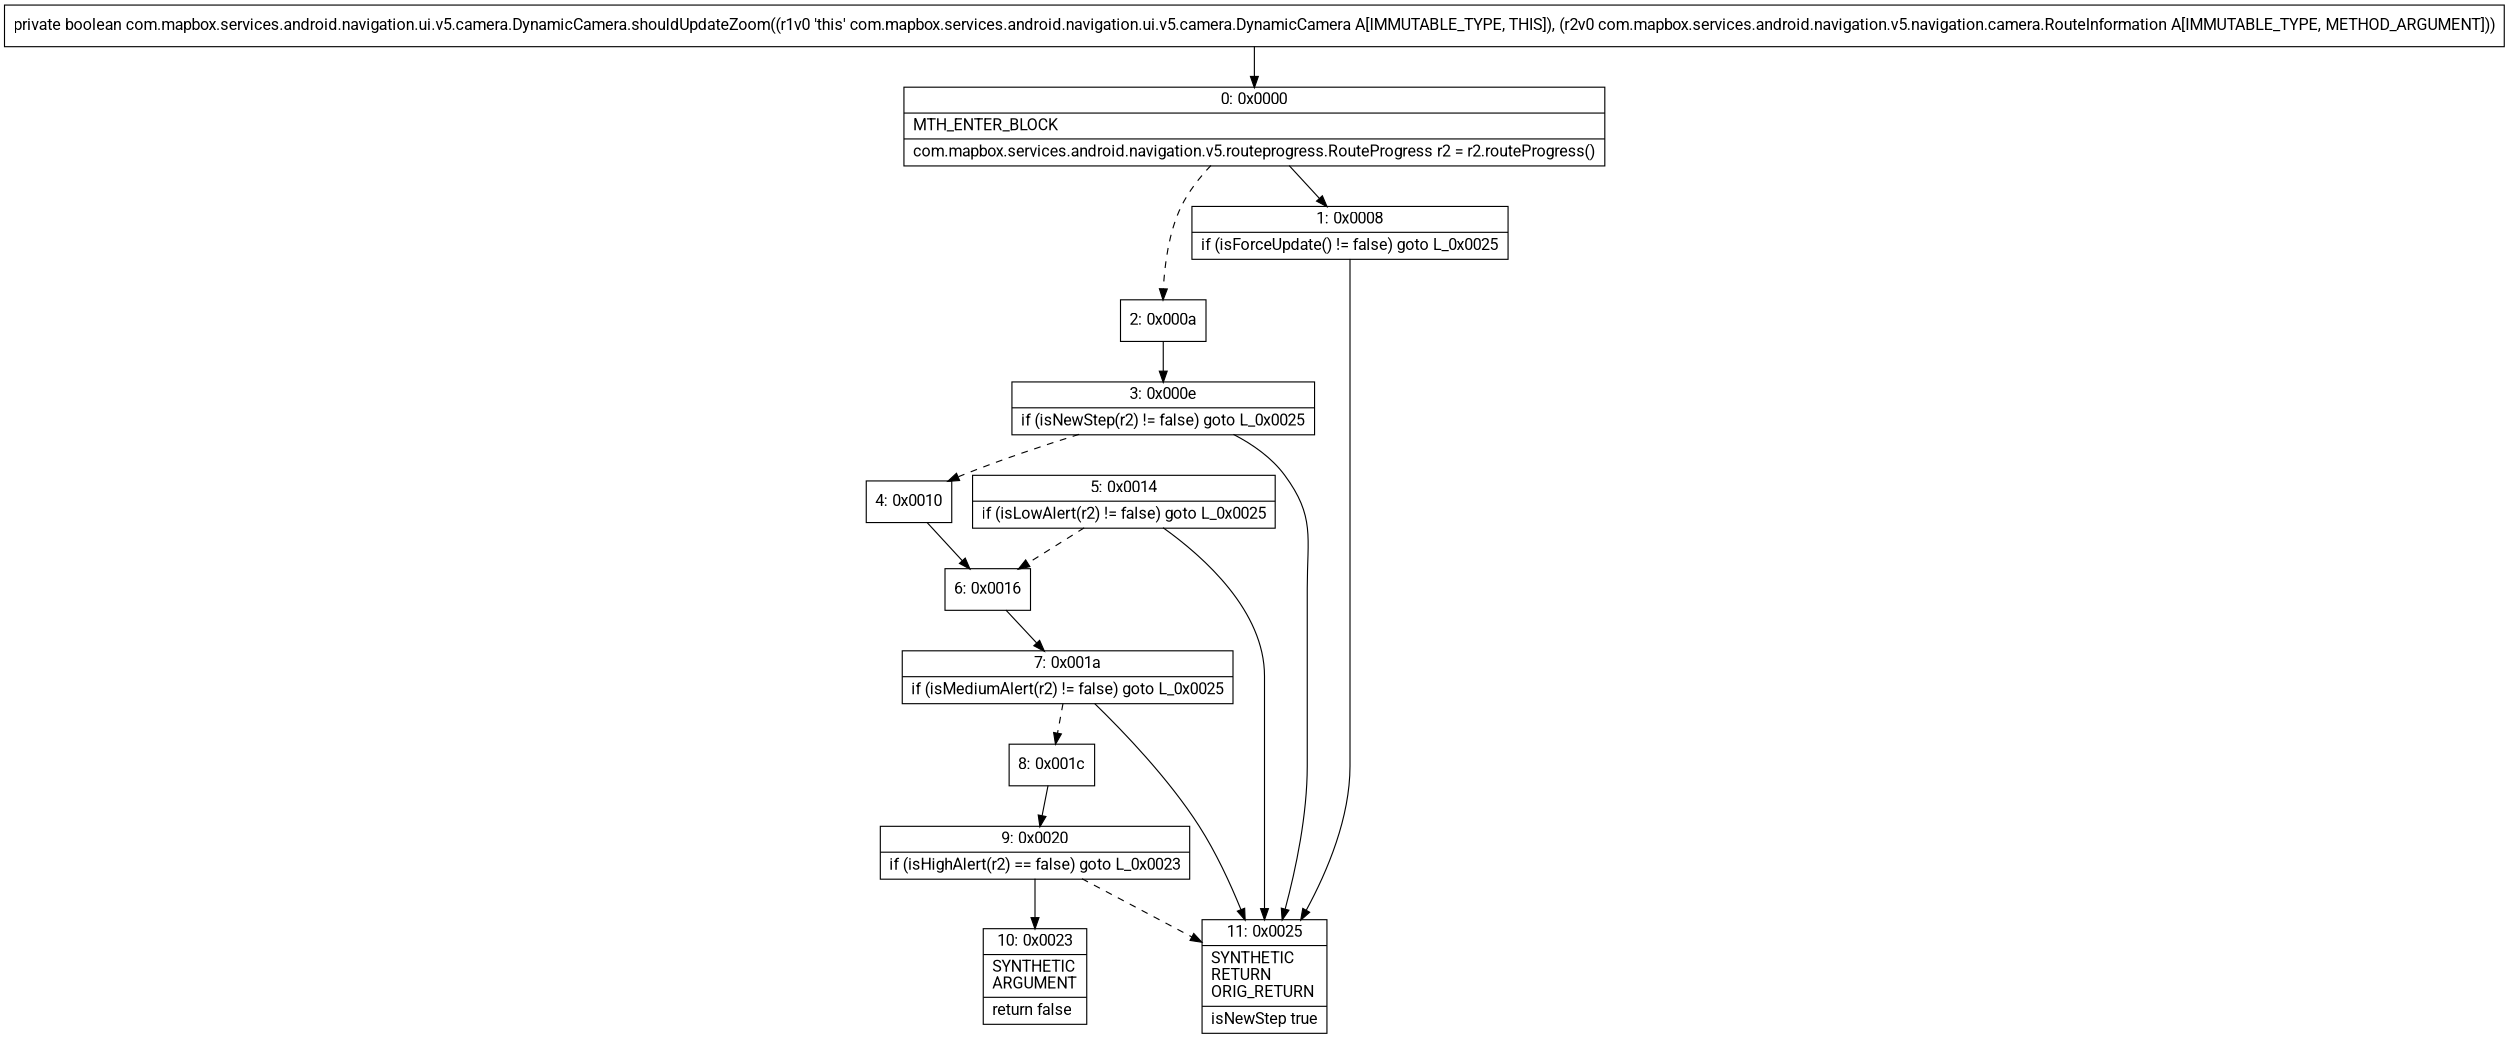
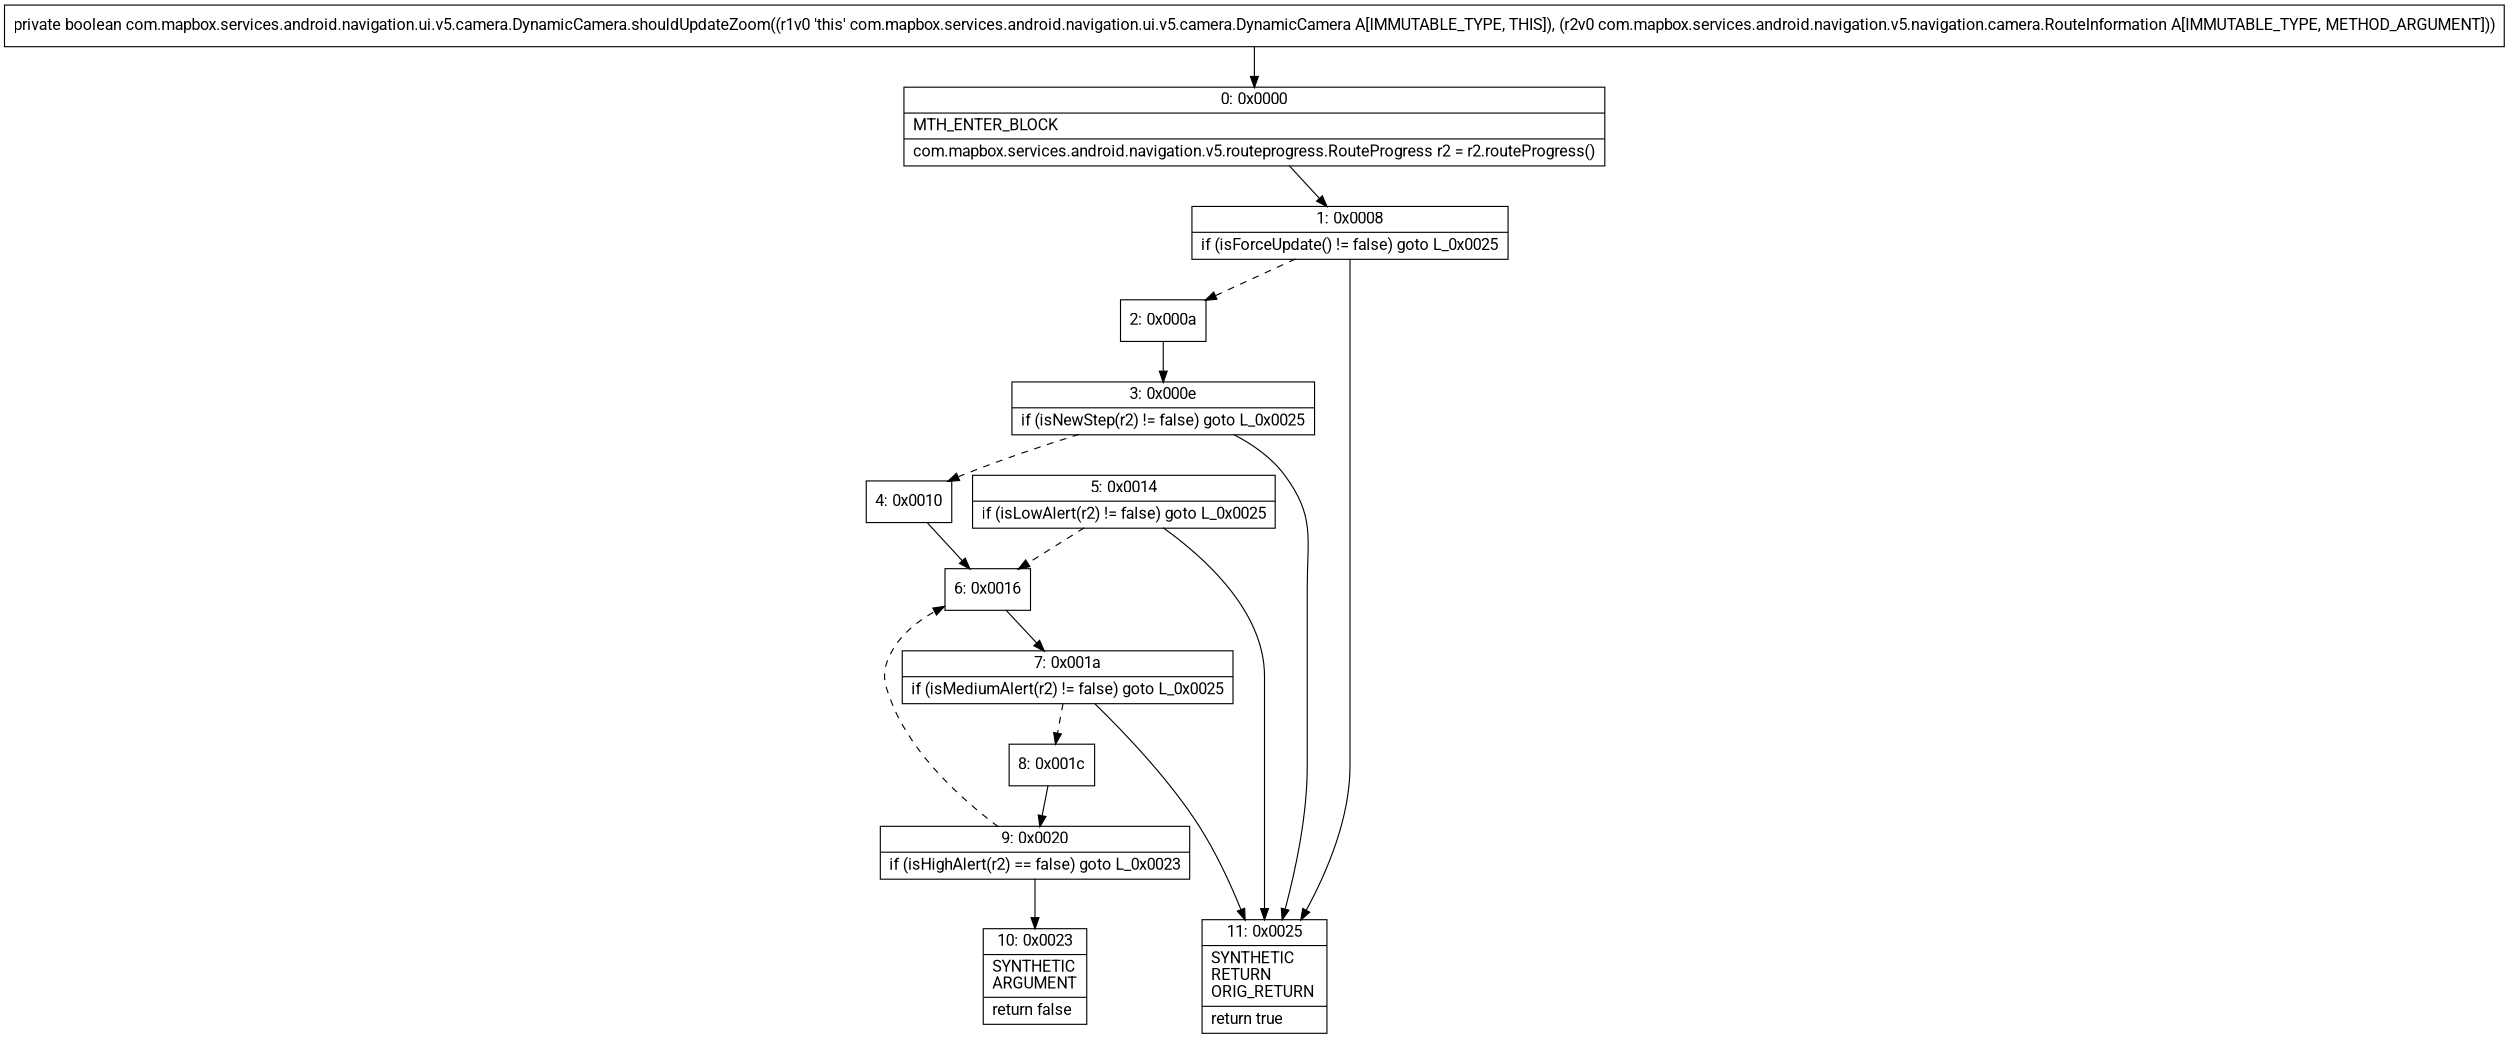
edge "0: 0x0000" -> "2: 0x000a": now "1: 0x0008" -> "2: 0x000a"
edge "9: 0x0020" -> "11: 0x0025": now "9: 0x0020" -> "6: 0x0016"
node "11: 0x0025": text "isNewStep true" -> "return true"
